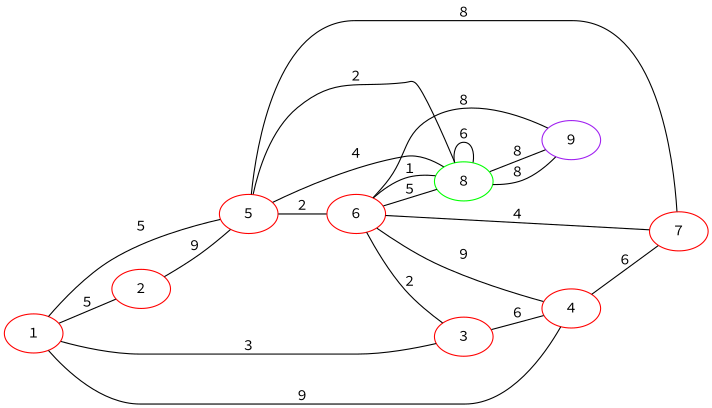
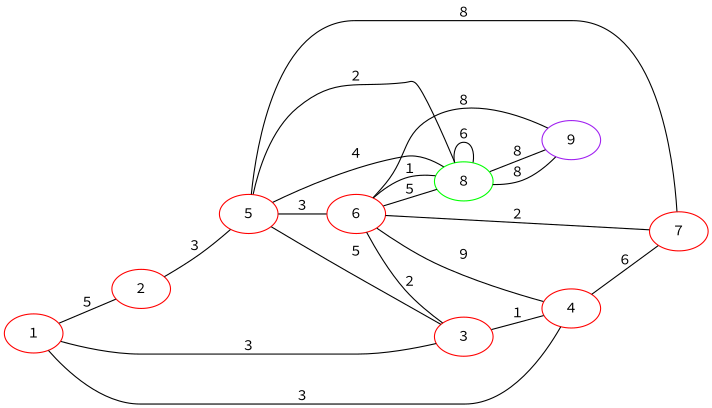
edge "5" -- "6": label "2" -> "3"
edge "6" -- "7": label "4" -> "2"
edge "5" -- "2": label "9" -> "3"
edge "5" -- "1": now "5" -- "3"
edge "4" -- "3": label "6" -> "1"
edge "4" -- "1": label "9" -> "3"
